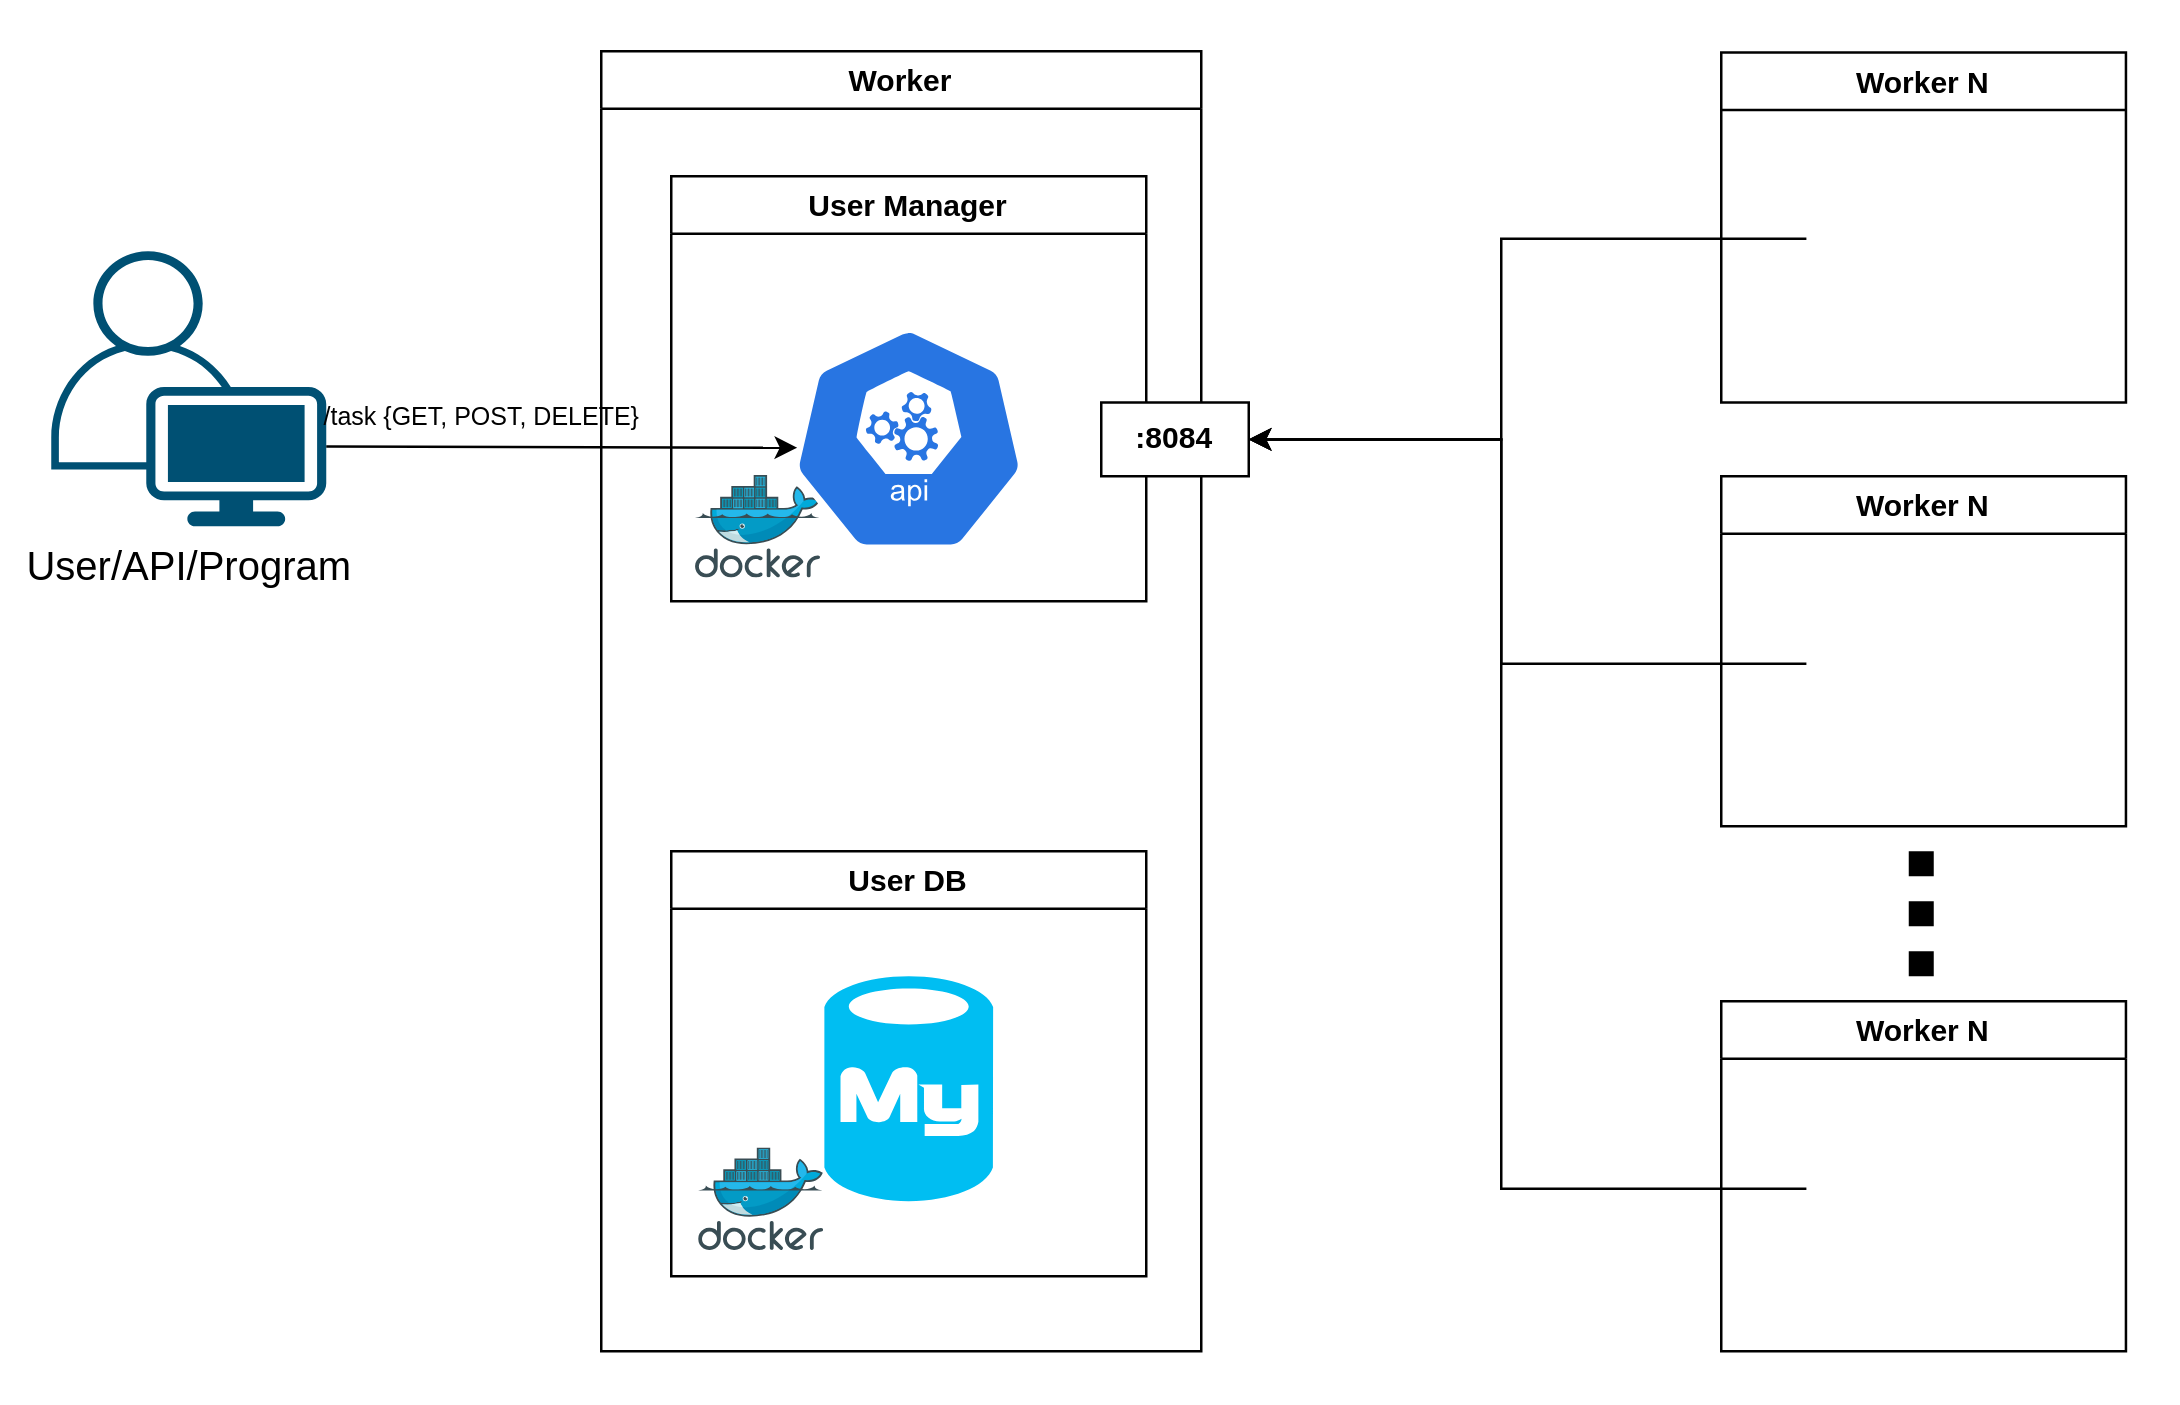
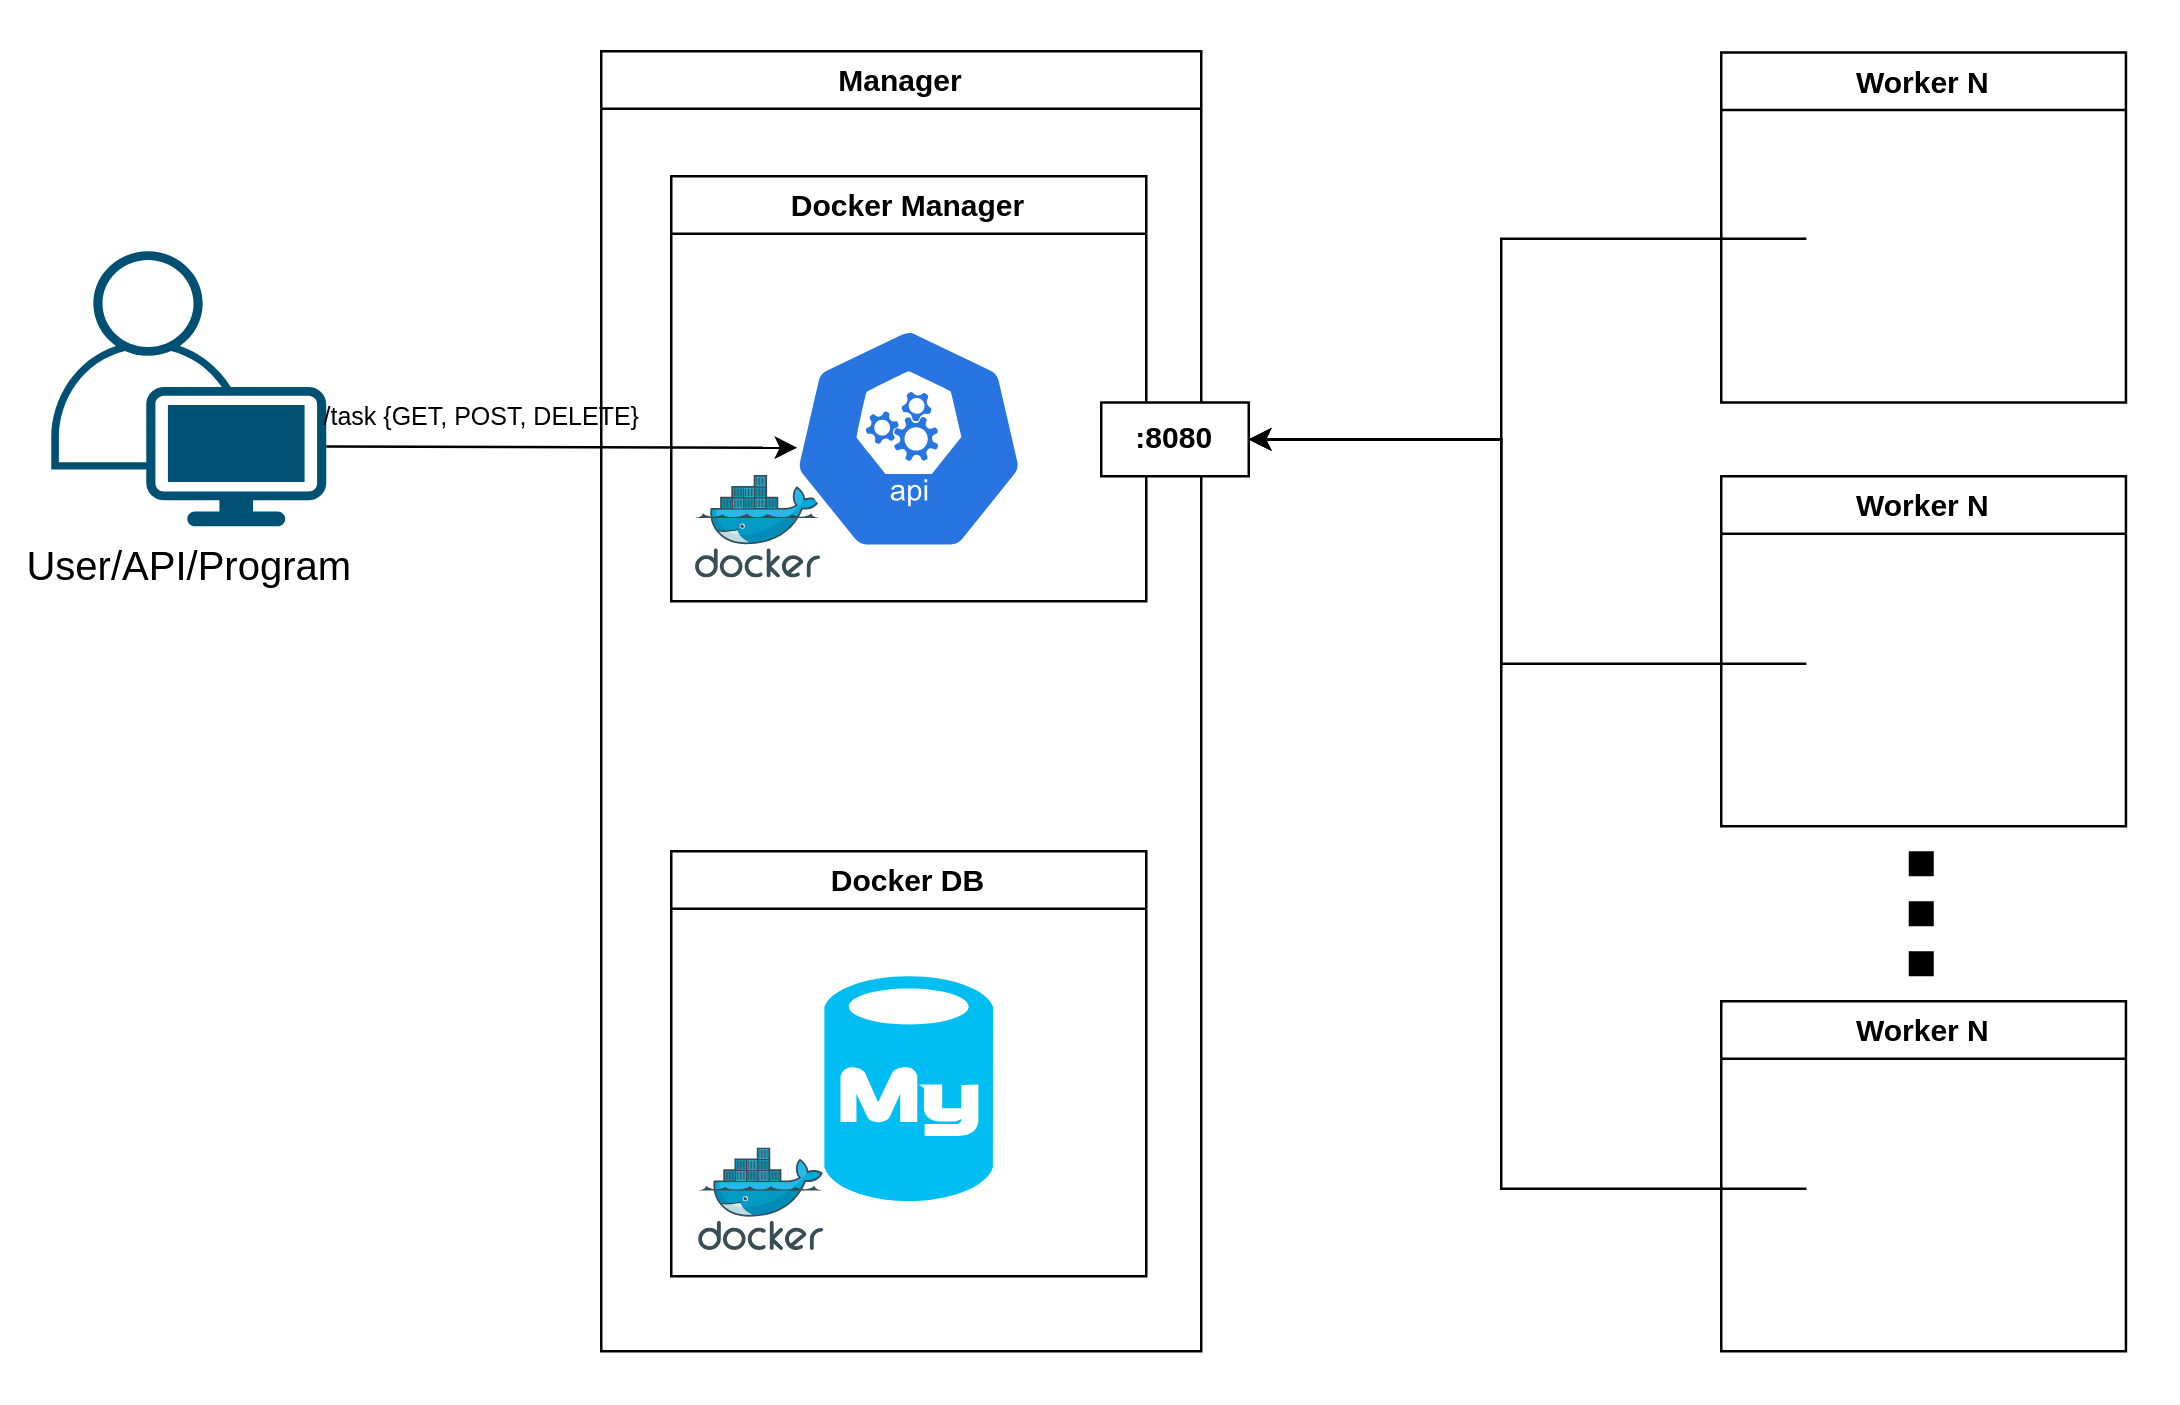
node "Worker": label "Worker" -> "Manager"
node "User Manager": label "User Manager" -> "Docker Manager"
node ":8084": label ":8084" -> ":8080"
node "User DB": label "User DB" -> "Docker DB"
